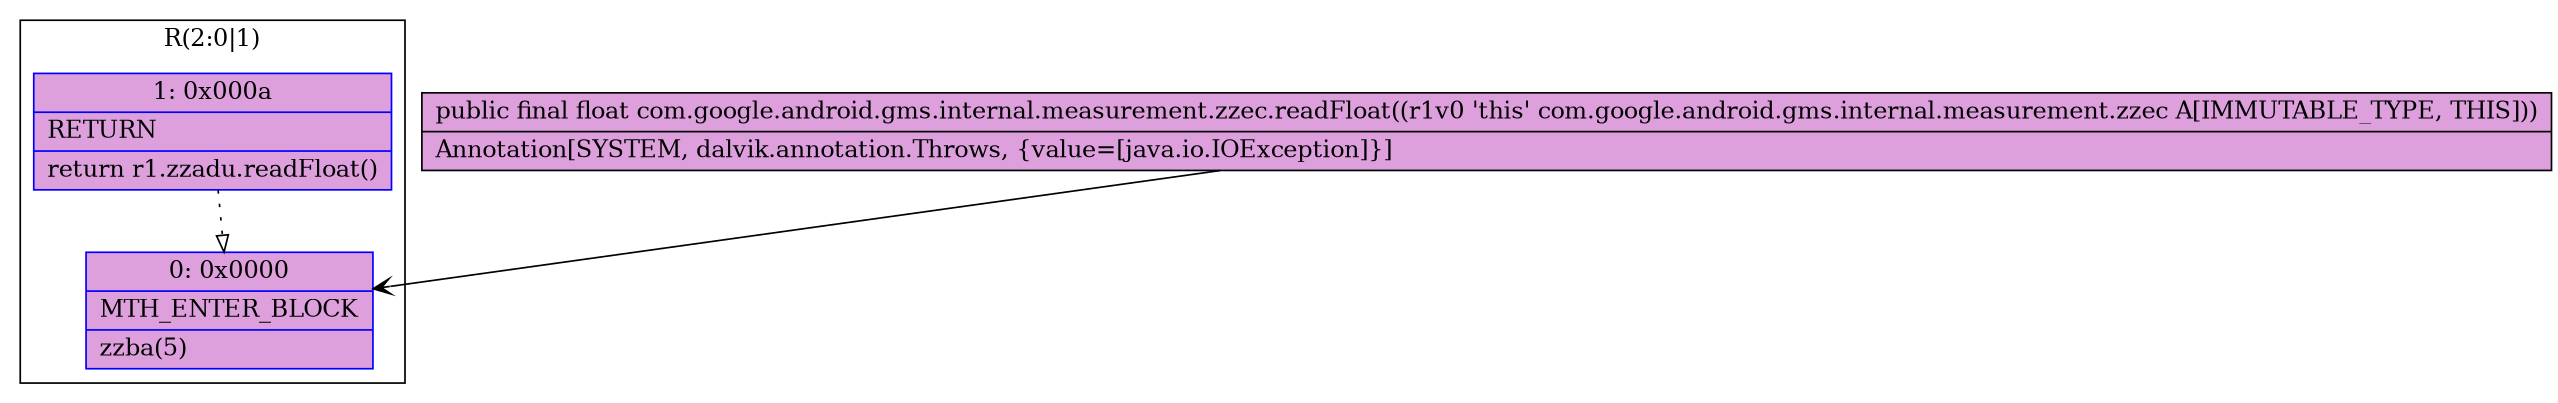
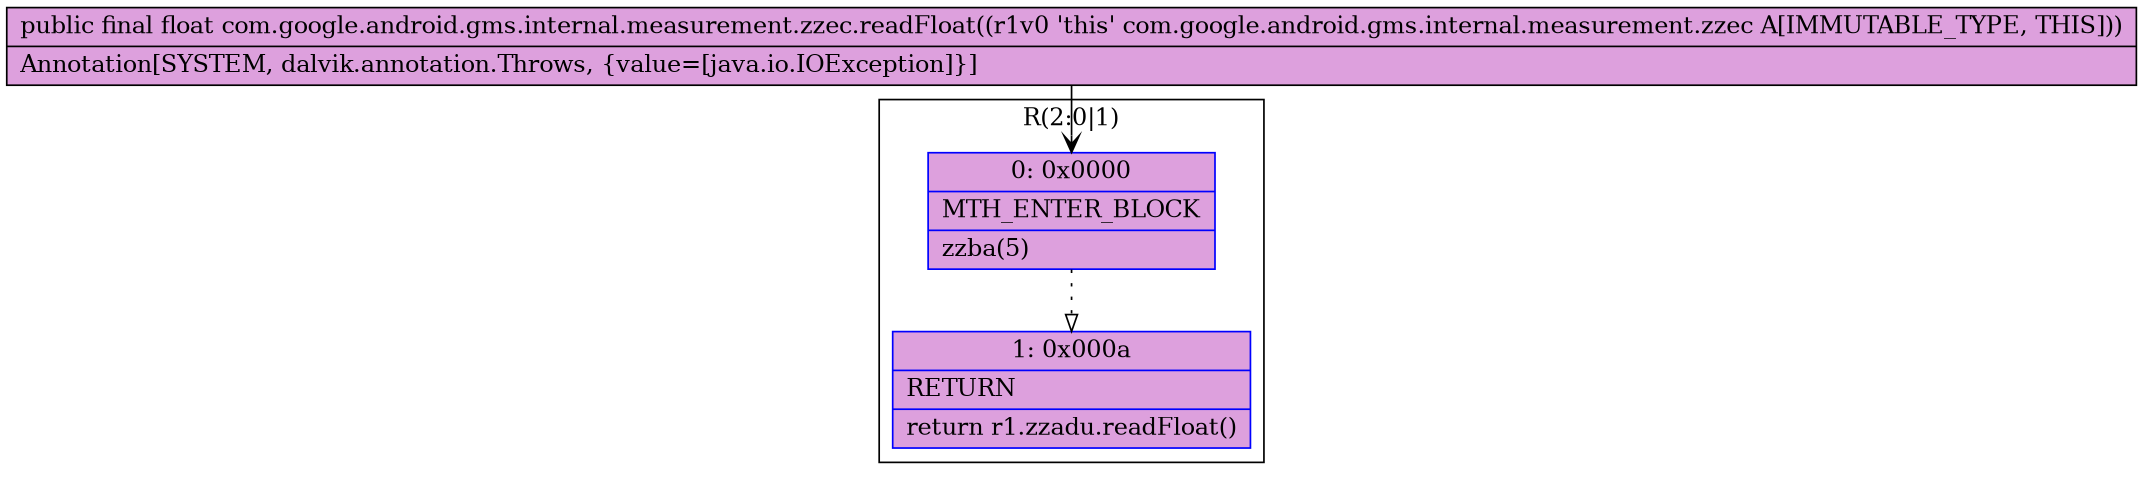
edge "1: 0x000a" -> "0: 0x0000": reversed
